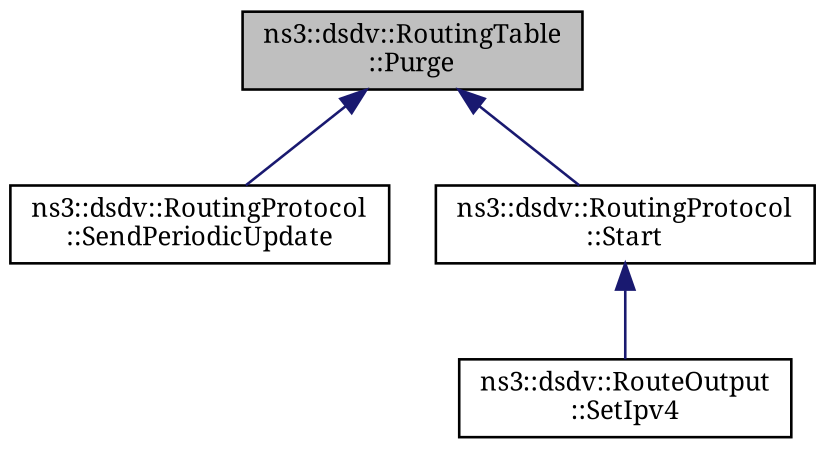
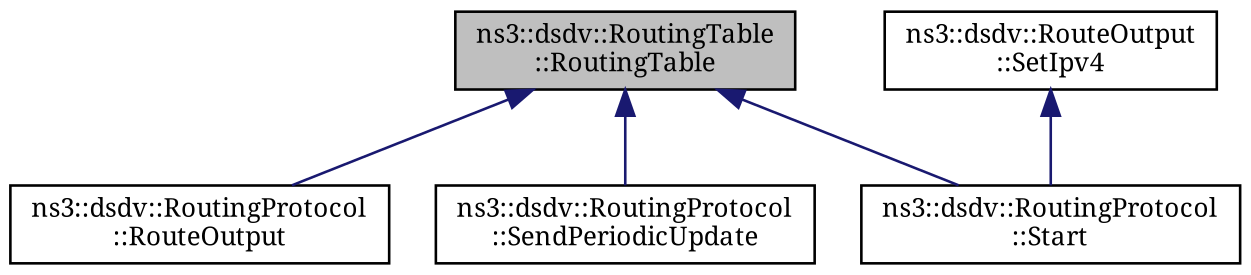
node "ns3::dsdv::RoutingTable ::Purge": label "ns3::dsdv::RoutingTable ::Purge" -> "ns3::dsdv::RoutingTable ::RoutingTable"
node "ns3::dsdv::RoutingProtocol ::RouteOutput": added
edge "ns3::dsdv::RouteOutput ::SetIpv4" -> "ns3::dsdv::RoutingProtocol ::Start": reversed
